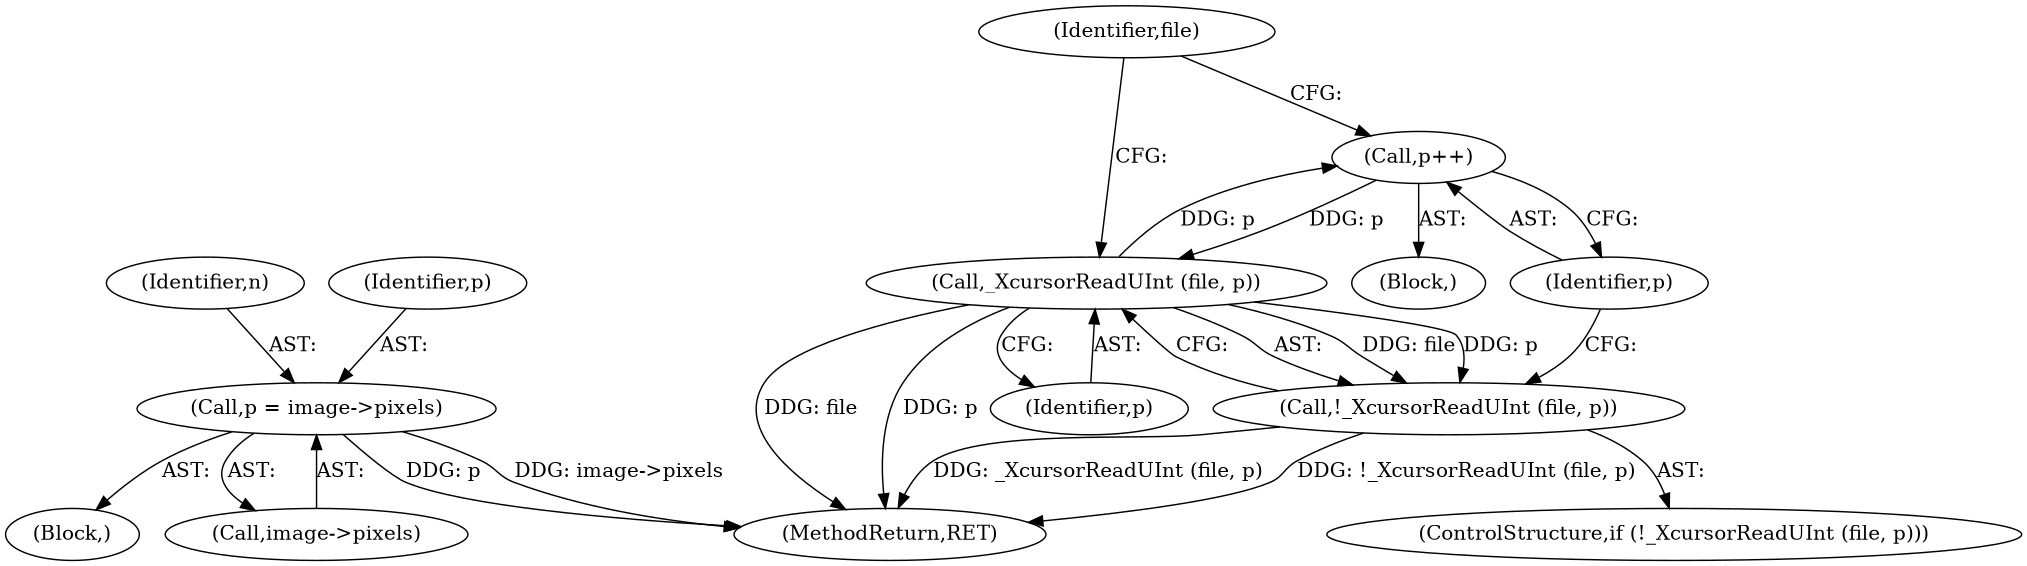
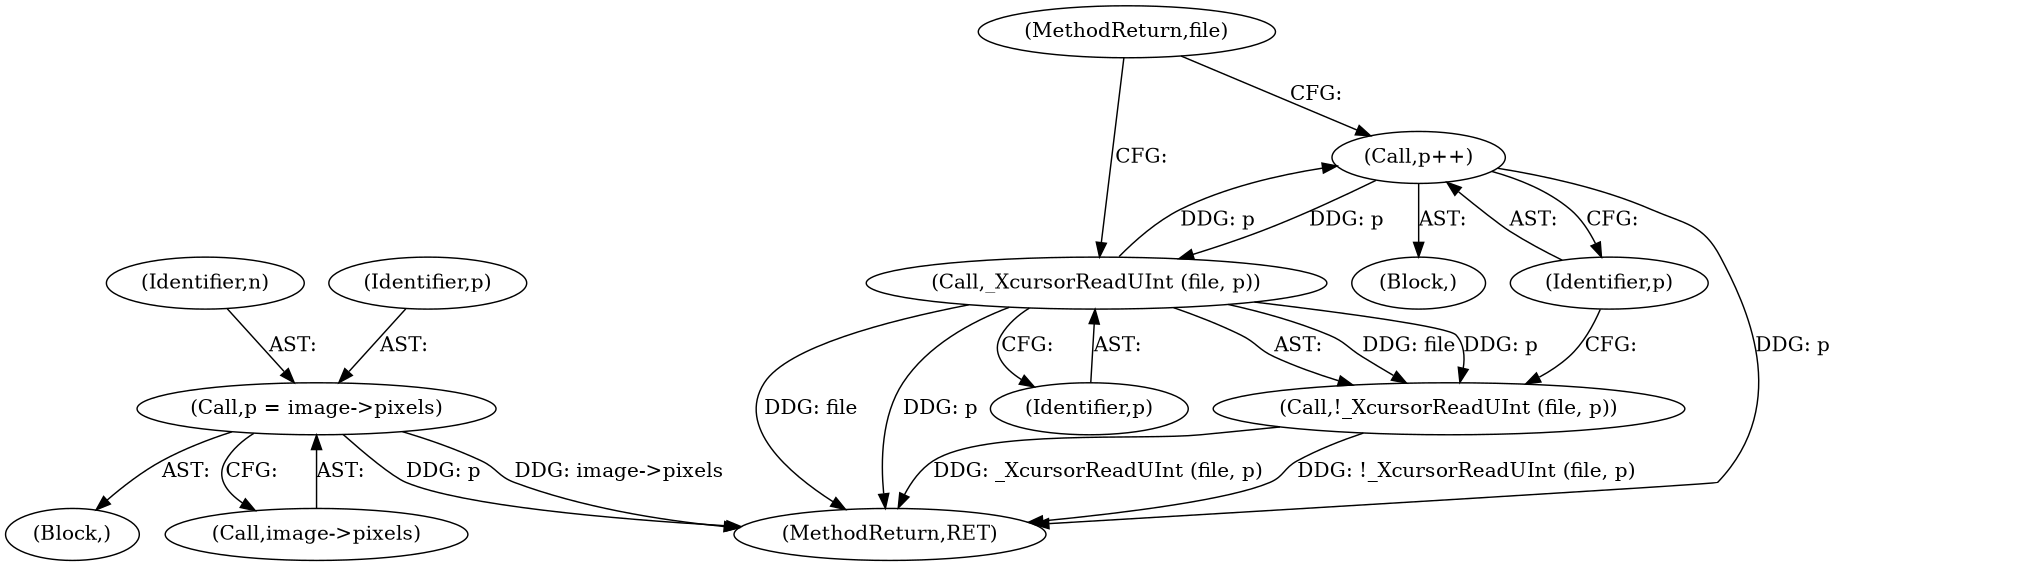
node "(Identifier,file)": label "(Identifier,file)" -> "(MethodReturn,file)"
edge "(Call,!_XcursorReadUInt (file, p))" -> "(Call,_XcursorReadUInt (file, p))": removed, label "CFG:"
edge "(Call,p = image->pixels)" -> "(Call,image->pixels)": label "AST: " -> "CFG: "
edge "(Call,p++)" -> "(MethodReturn,RET)": added, label "DDG: p"
node "(ControlStructure,if (!_XcursorReadUInt (file, p)))": removed
